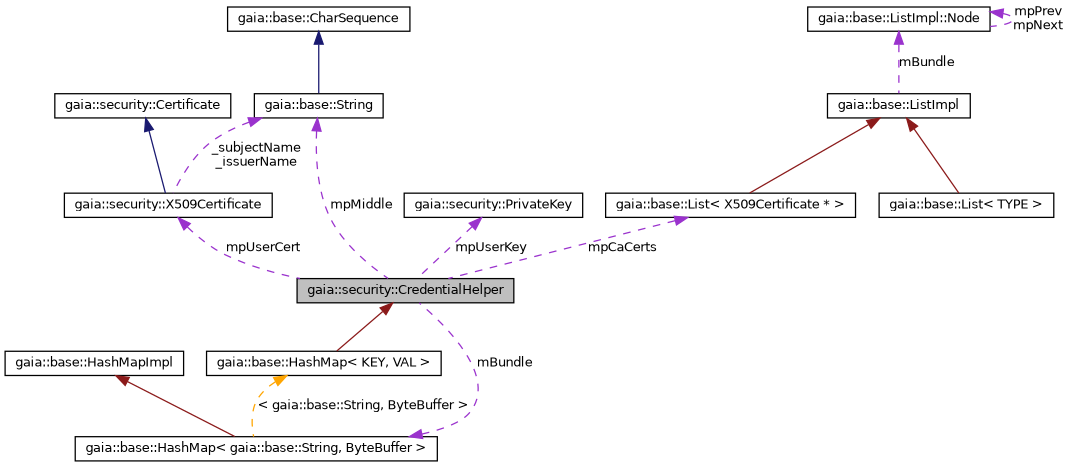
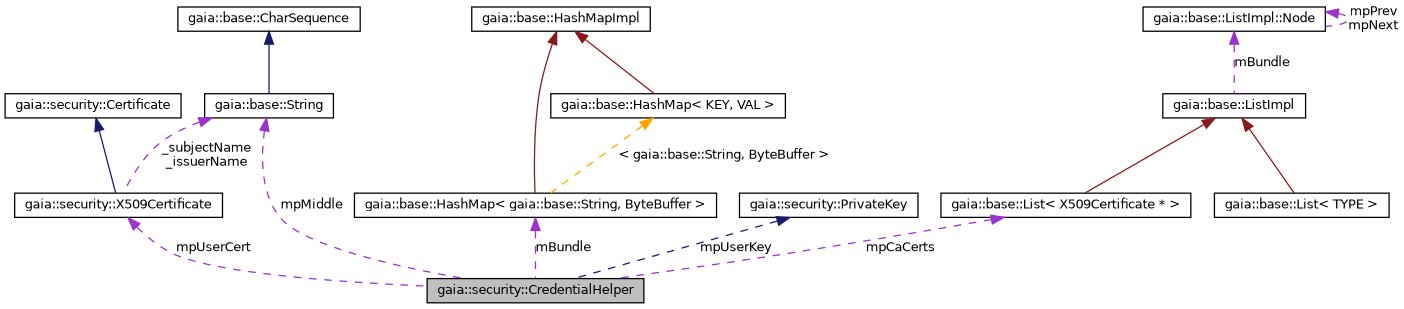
edge "gaia::security::CredentialHelper" -> "gaia::security::PrivateKey": color darkorchid3 -> midnightblue
edge "gaia::base::HashMap< KEY, VAL >" -> "gaia::security::CredentialHelper": now "gaia::base::HashMap< KEY, VAL >" -> "gaia::base::HashMapImpl"
